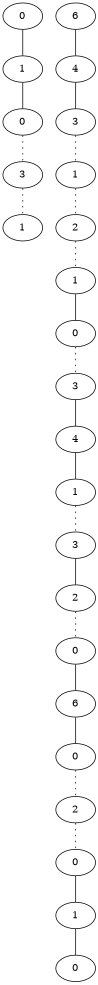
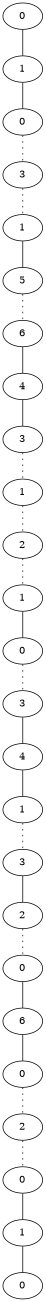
node "5": added
